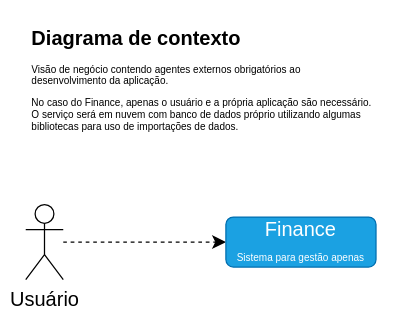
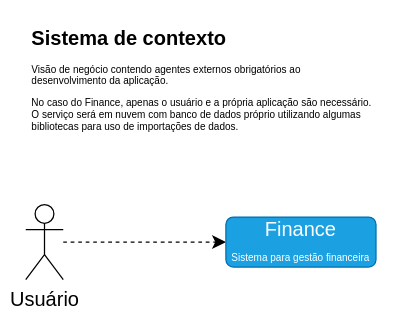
node "Diagrama de contextoVisão de negócio contendo agentes externos obrigatórios ao desenvolvimento da aplicação. No caso do Finance, apenas o usuário e a própria aplicação são necessário. O serviço será em nuvem com banco de dados próprio utilizando algumas bibliotecas para uso de importações de dados.": label "Diagrama de contextoVisão de negócio contendo agentes externos obrigatórios ao desenvolvimento da aplicação. No caso do Finance, apenas o usuário e a própria aplicação são necessário. O serviço será em nuvem com banco de dados próprio utilizando algumas bibliotecas para uso de importações de dados." -> "Sistema de contextoVisão de negócio contendo agentes externos obrigatórios ao desenvolvimento da aplicação. No caso do Finance, apenas o usuário e a própria aplicação são necessário. O serviço será em nuvem com banco de dados próprio utilizando algumas bibliotecas para uso de importações de dados."
node "Finance Sistema para gestão apenas": label "Finance Sistema para gestão apenas" -> "Finance Sistema para gestão financeira"
